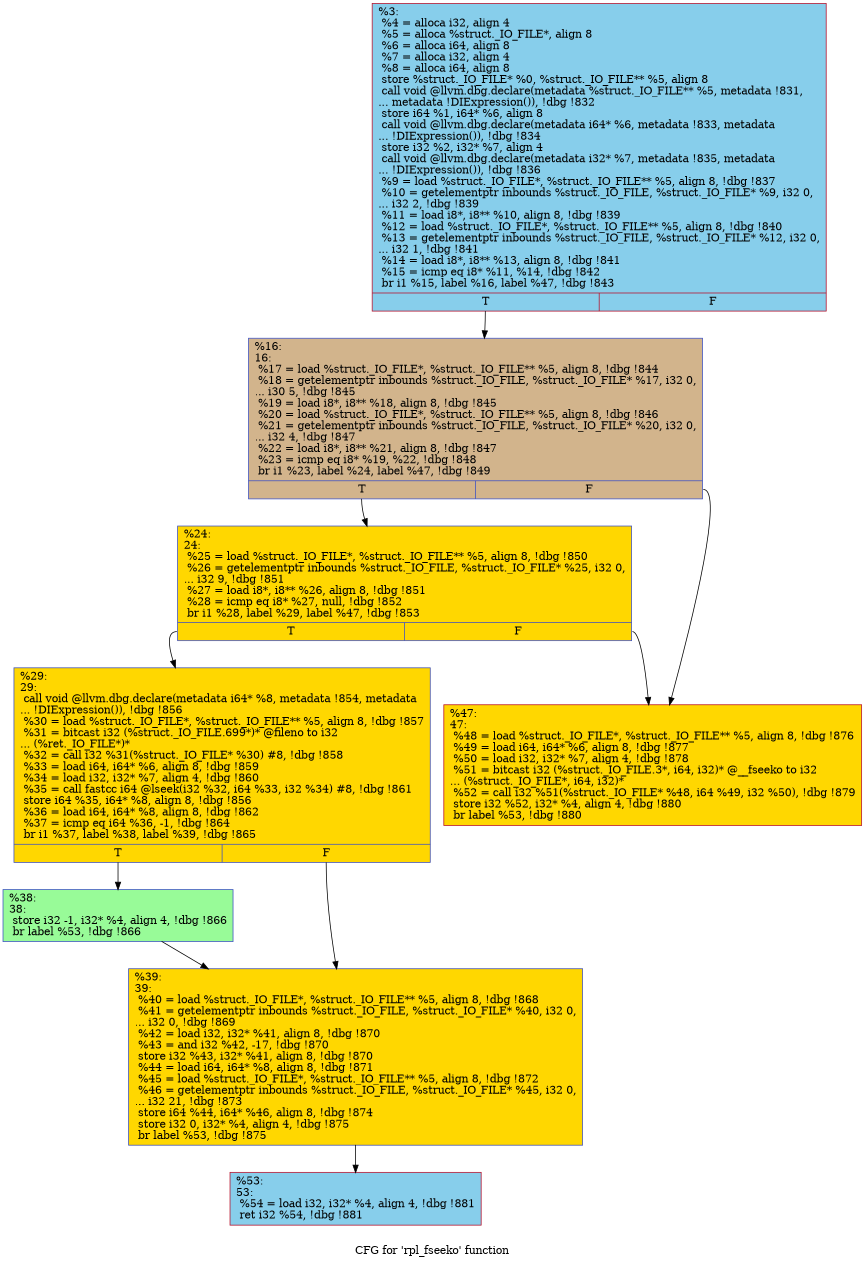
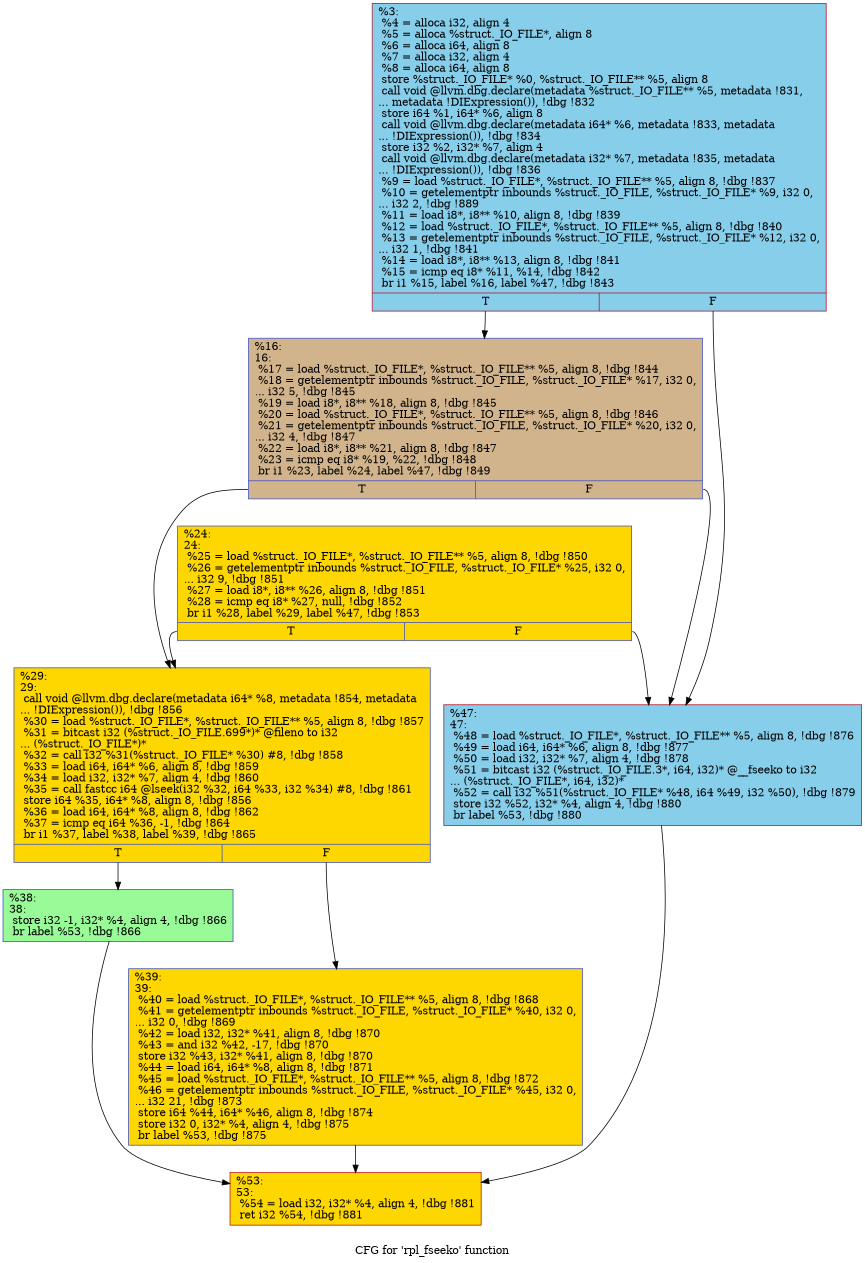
node "%3:": text "... i32 2, !dbg !839" -> "... i32 2, !dbg !889"
node "%16:": text "... i30 5, !dbg !845" -> "... i32 5, !dbg !845"
edge "%3:" -> "%47:": added
edge "%16:" -> "%24:": now "%16:" -> "%29:"
node "%29:": text "... (%ret._IO_FILE*)*" -> "... (%struct._IO_FILE*)*"
node "%47:": fillcolor gold -> skyblue
edge "%38:" -> "%39:": now "%38:" -> "%53:"
edge "%47:" -> "%53:": added
node "%53:": fillcolor skyblue -> gold
